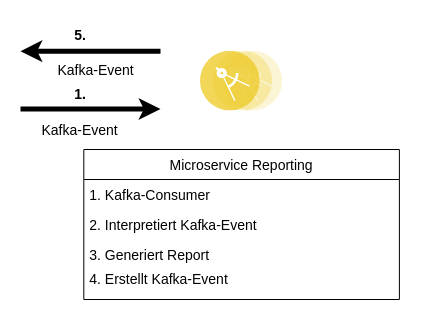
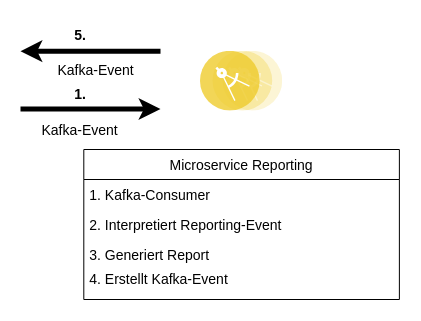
node "2. Interpretiert Kafka-Event": label "2. Interpretiert Kafka-Event" -> "2. Interpretiert Reporting-Event"
